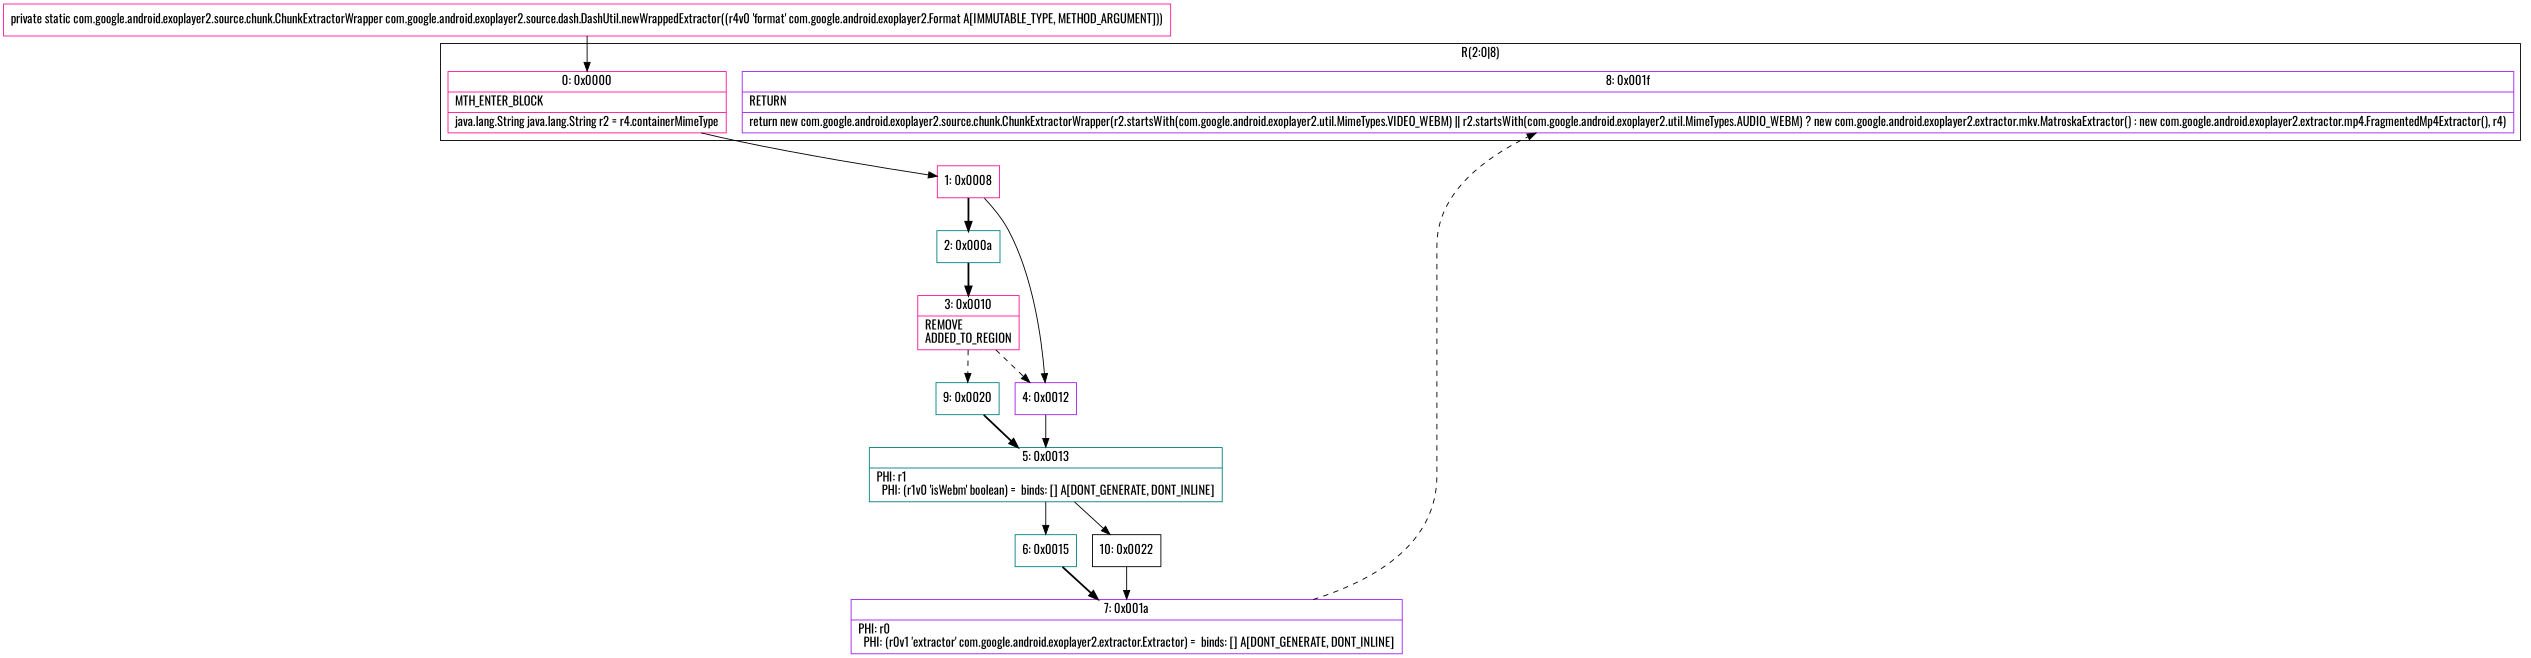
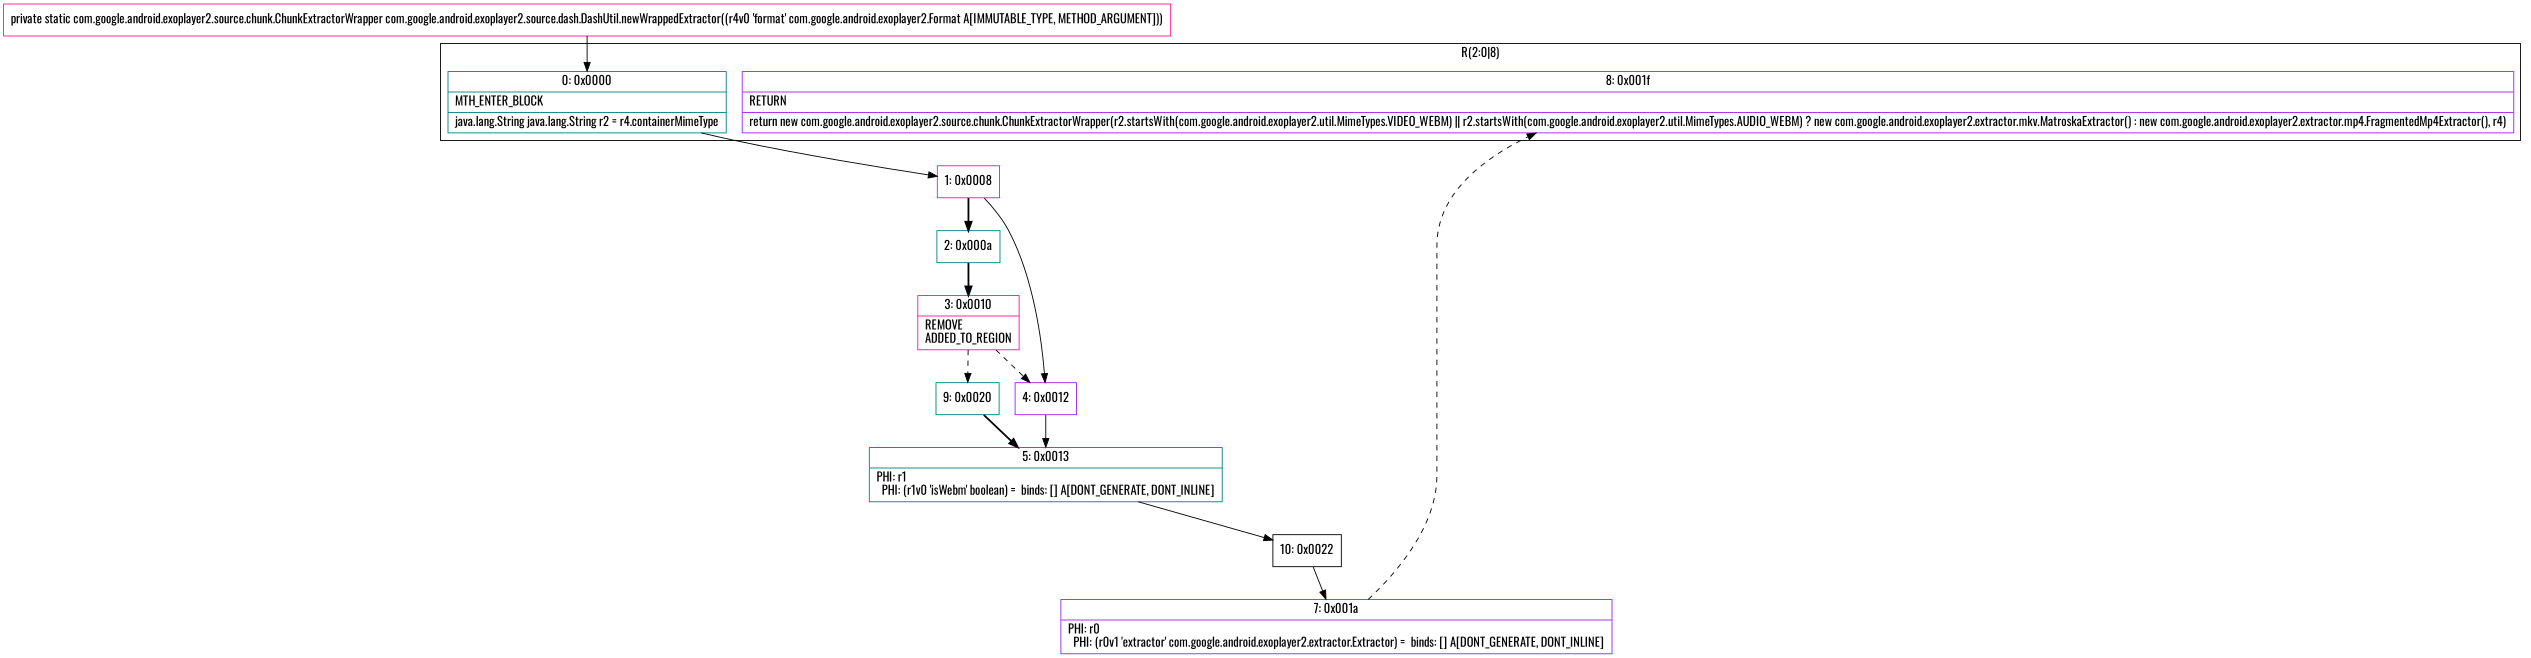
node "0: 0x0000": color deeppink -> teal
node "6: 0x0015": removed
